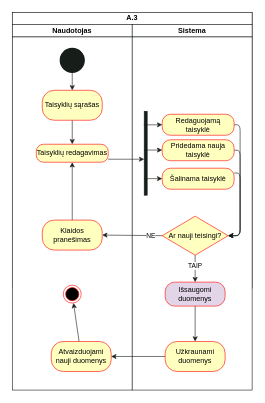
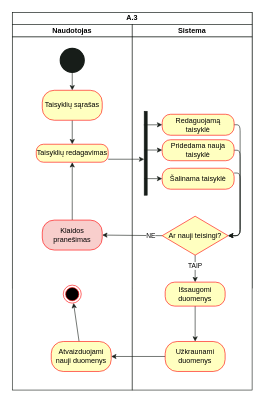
node "Klaidos pranešimas": fillcolor #ffffc0 -> #f8cecc
node "Išsaugomi duomenys": fillcolor #e1d5e7 -> #ffffc0
